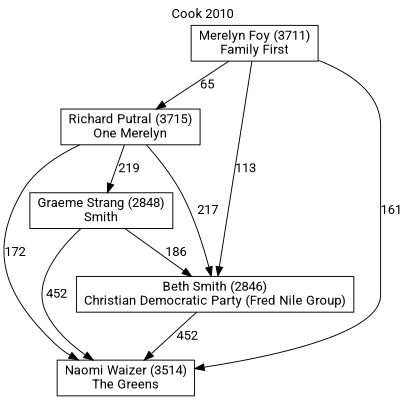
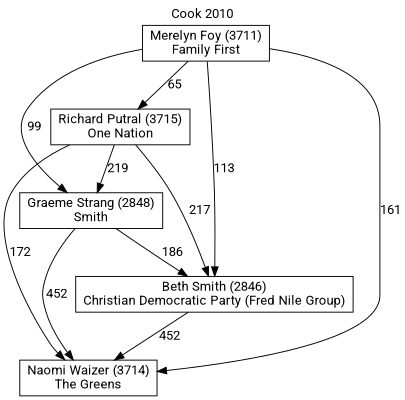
edge "Merelyn Foy (3711) Family First" -> "Graeme Strang (2848) Smith": added, label "99"
node "Richard Putral (3715) One Merelyn": label "Richard Putral (3715) One Merelyn" -> "Richard Putral (3715) One Nation"
node "Naomi Waizer (3514) The Greens": label "Naomi Waizer (3514) The Greens" -> "Naomi Waizer (3714) The Greens"
